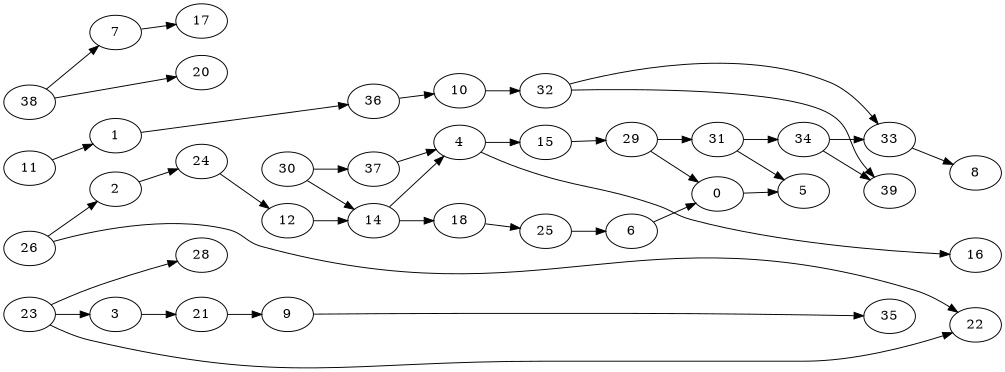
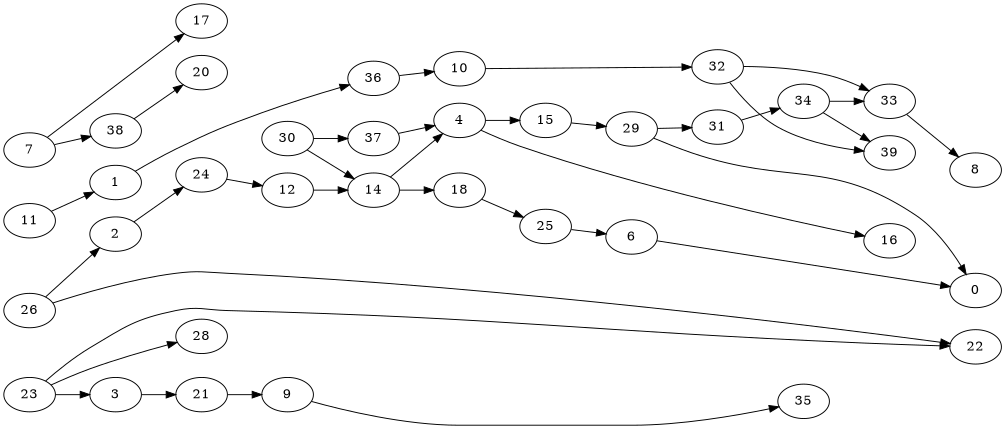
edge "38" -> "7": reversed
node "5": removed
